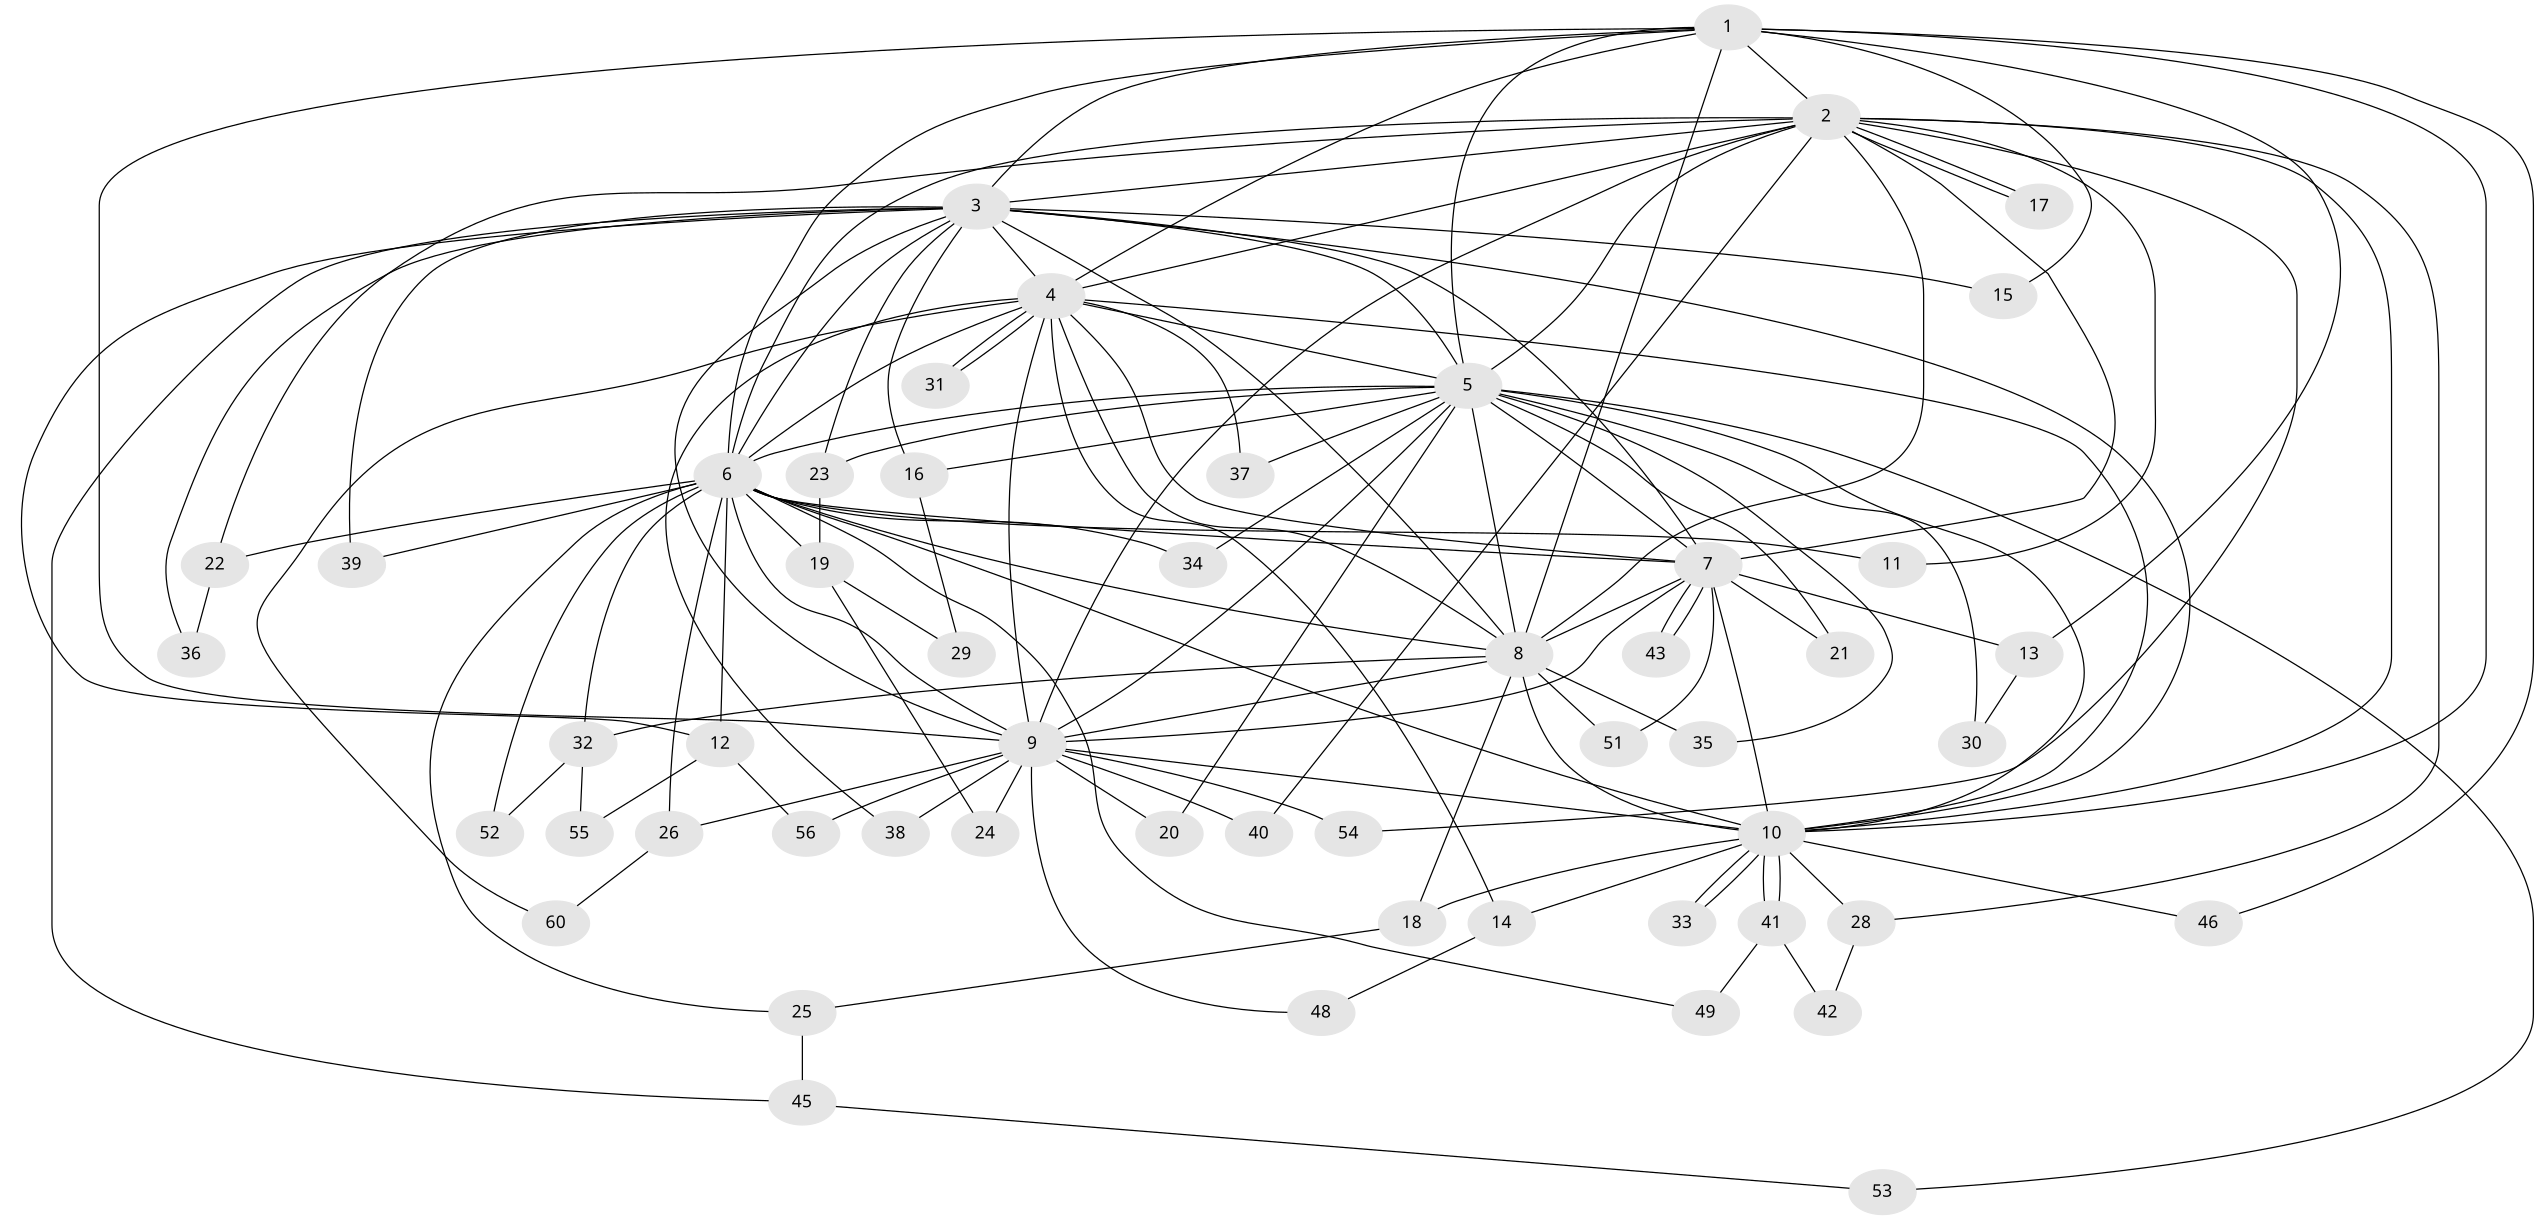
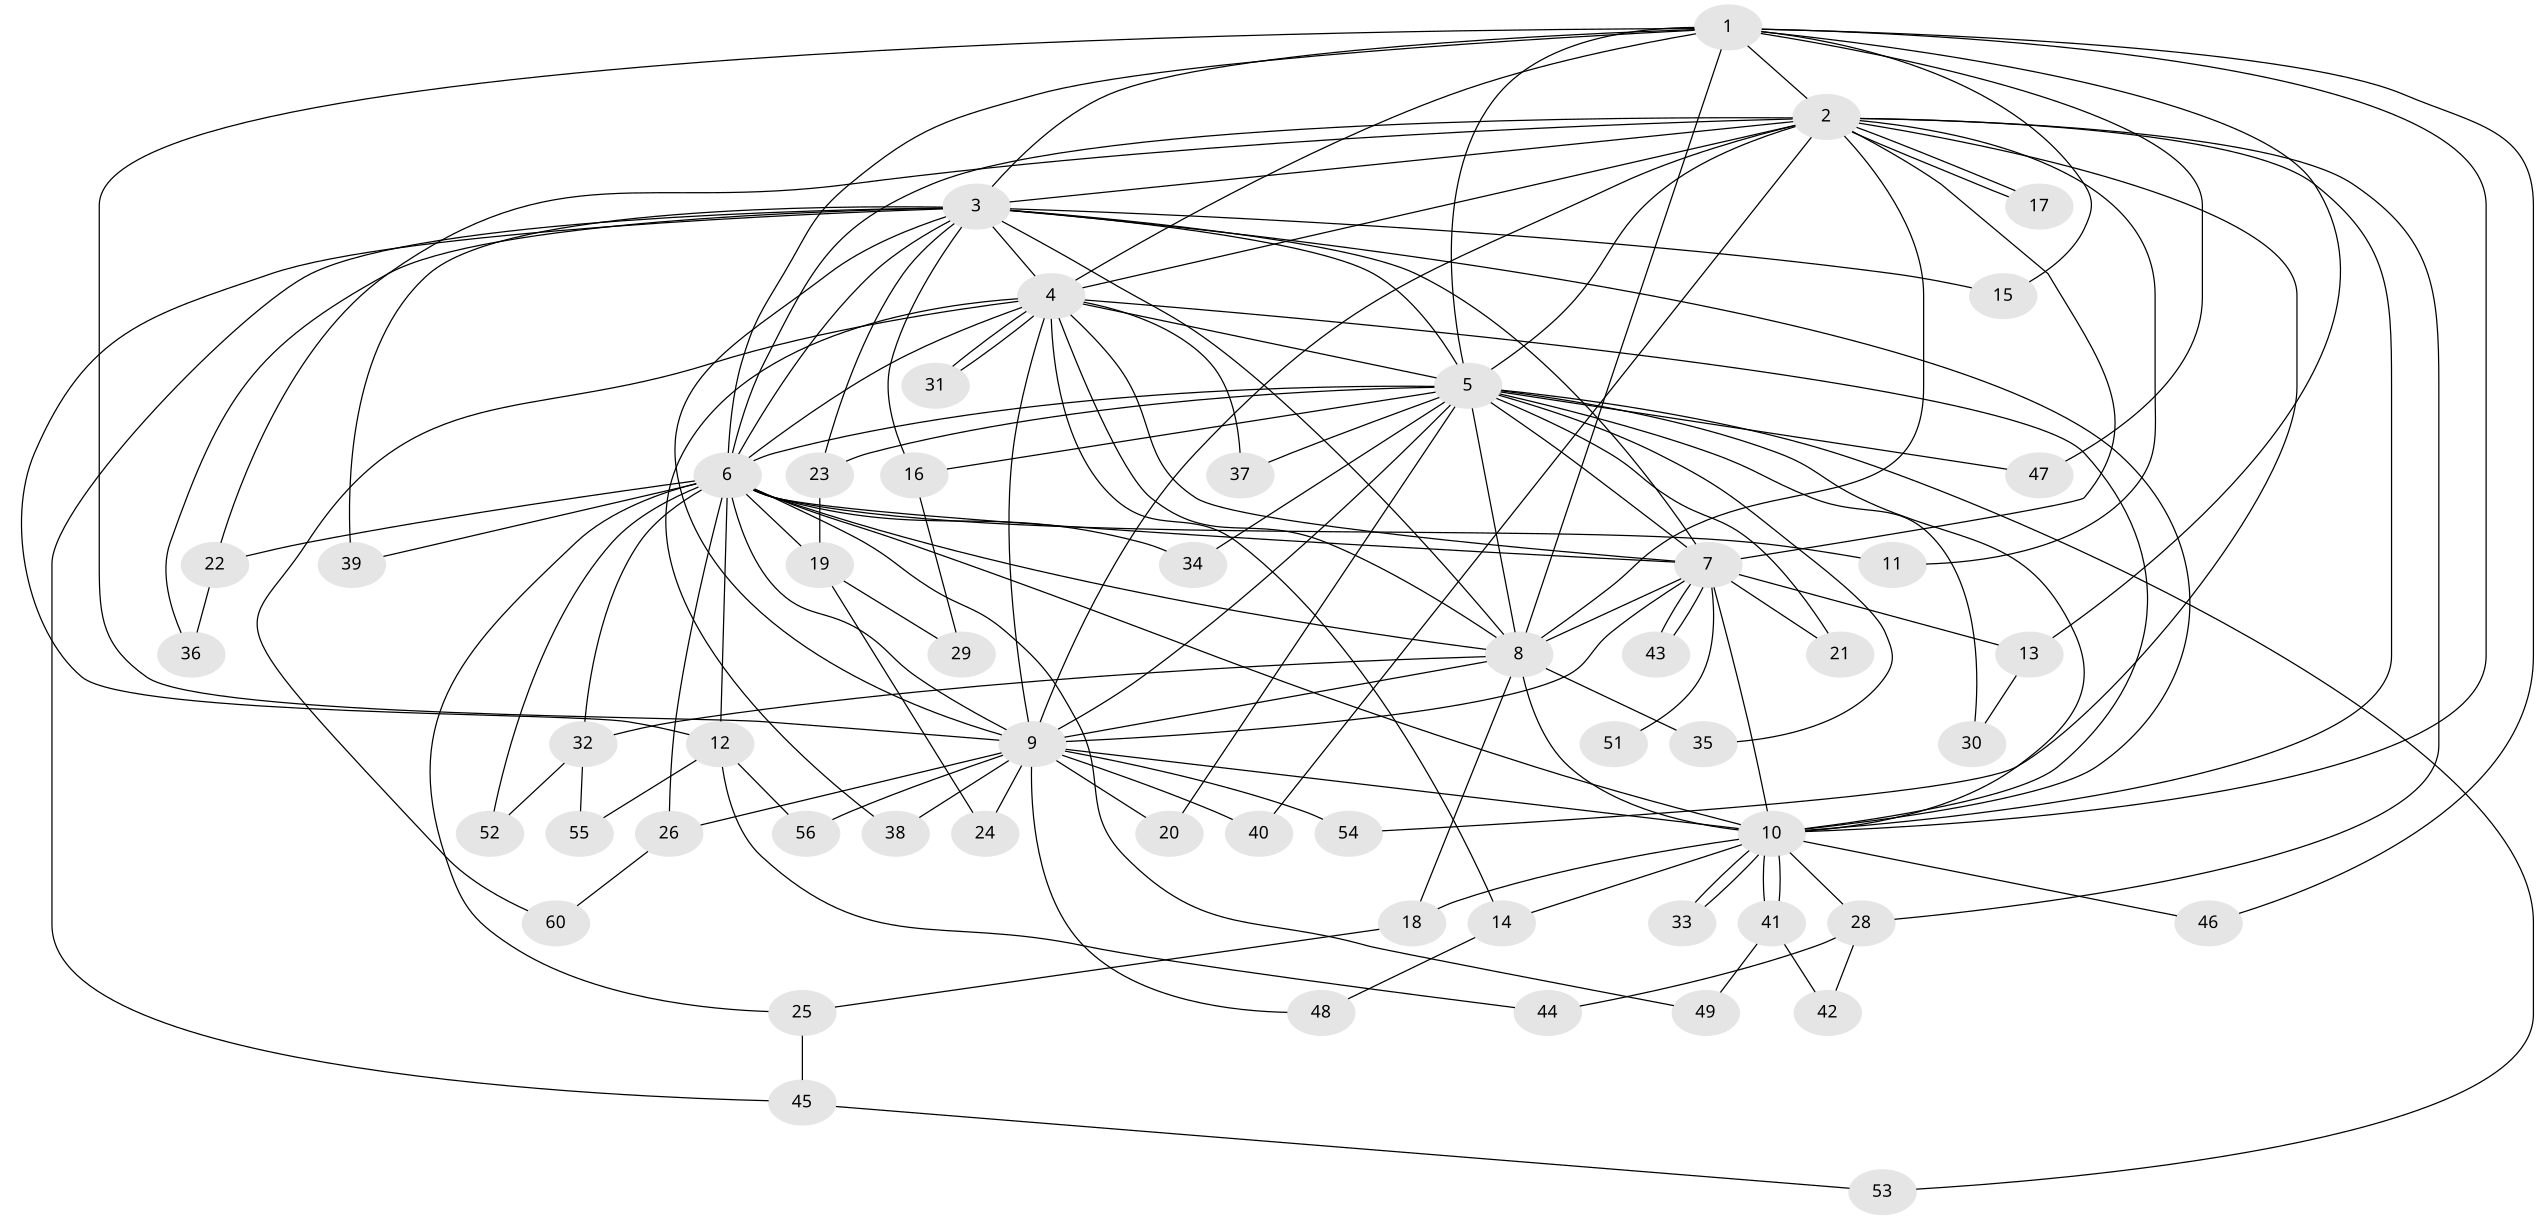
node "47": added
edge "8" -- "51": removed
node "44": added
